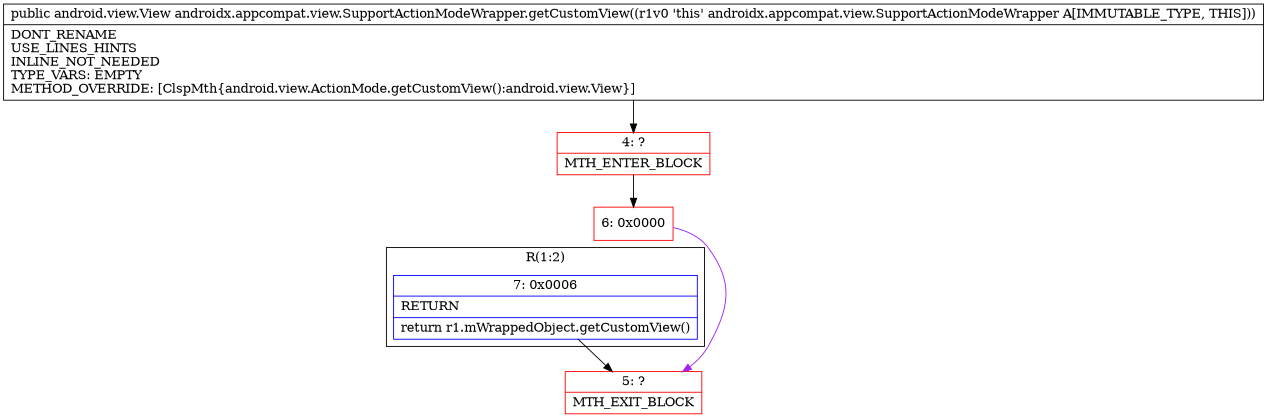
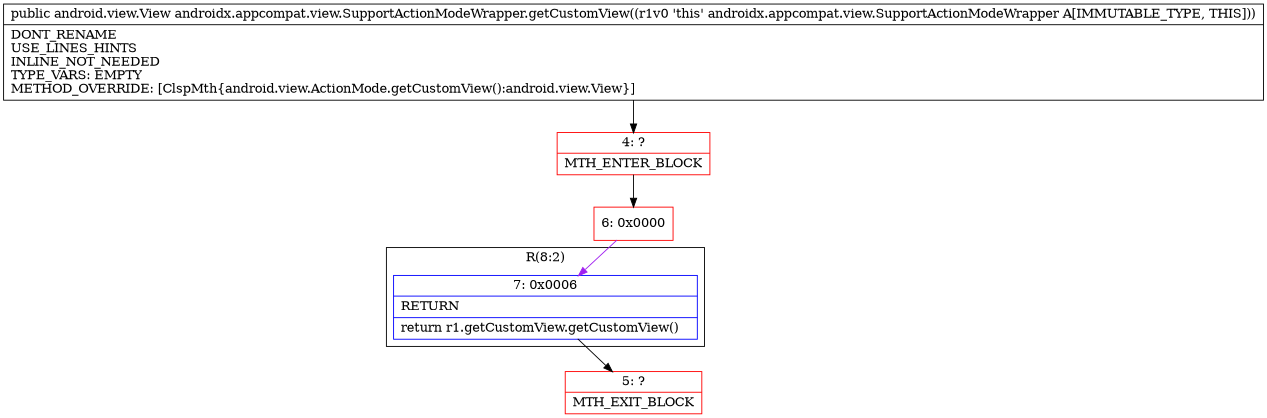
cluster "R(1:2)": label "R(1:2)" -> "R(8:2)"
edge "6: 0x0000" -> "5: ?": now "6: 0x0000" -> "7: 0x0006"
node "7: 0x0006": text "return r1.mWrappedObject.getCustomView()" -> "return r1.getCustomView.getCustomView()"
